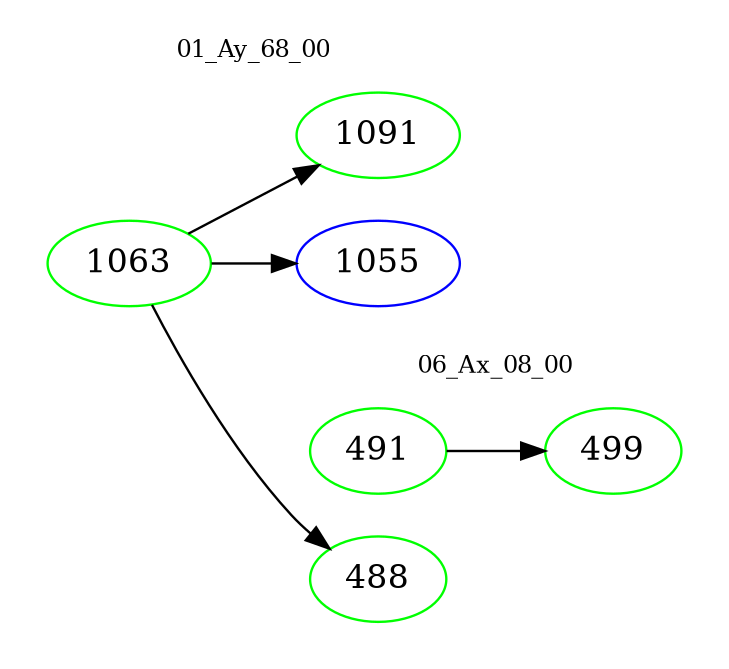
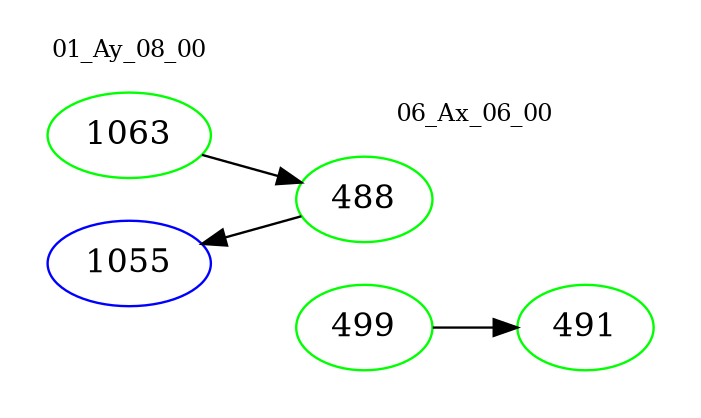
cluster "01_Ay_68_00": label "01_Ay_68_00" -> "01_Ay_08_00"
node "1091": removed
edge "1063" -> "1055": now "488" -> "1055"
cluster "06_Ax_08_00": label "06_Ax_08_00" -> "06_Ax_06_00"
edge "491" -> "499": reversed
